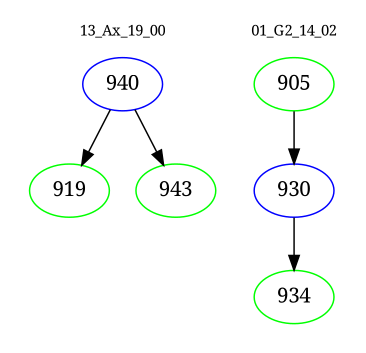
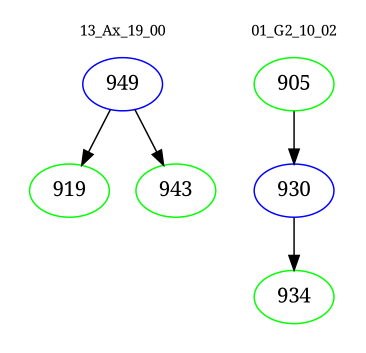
cluster "01_G2_14_02": label "01_G2_14_02" -> "01_G2_10_02"
node "940": label "940" -> "949"
